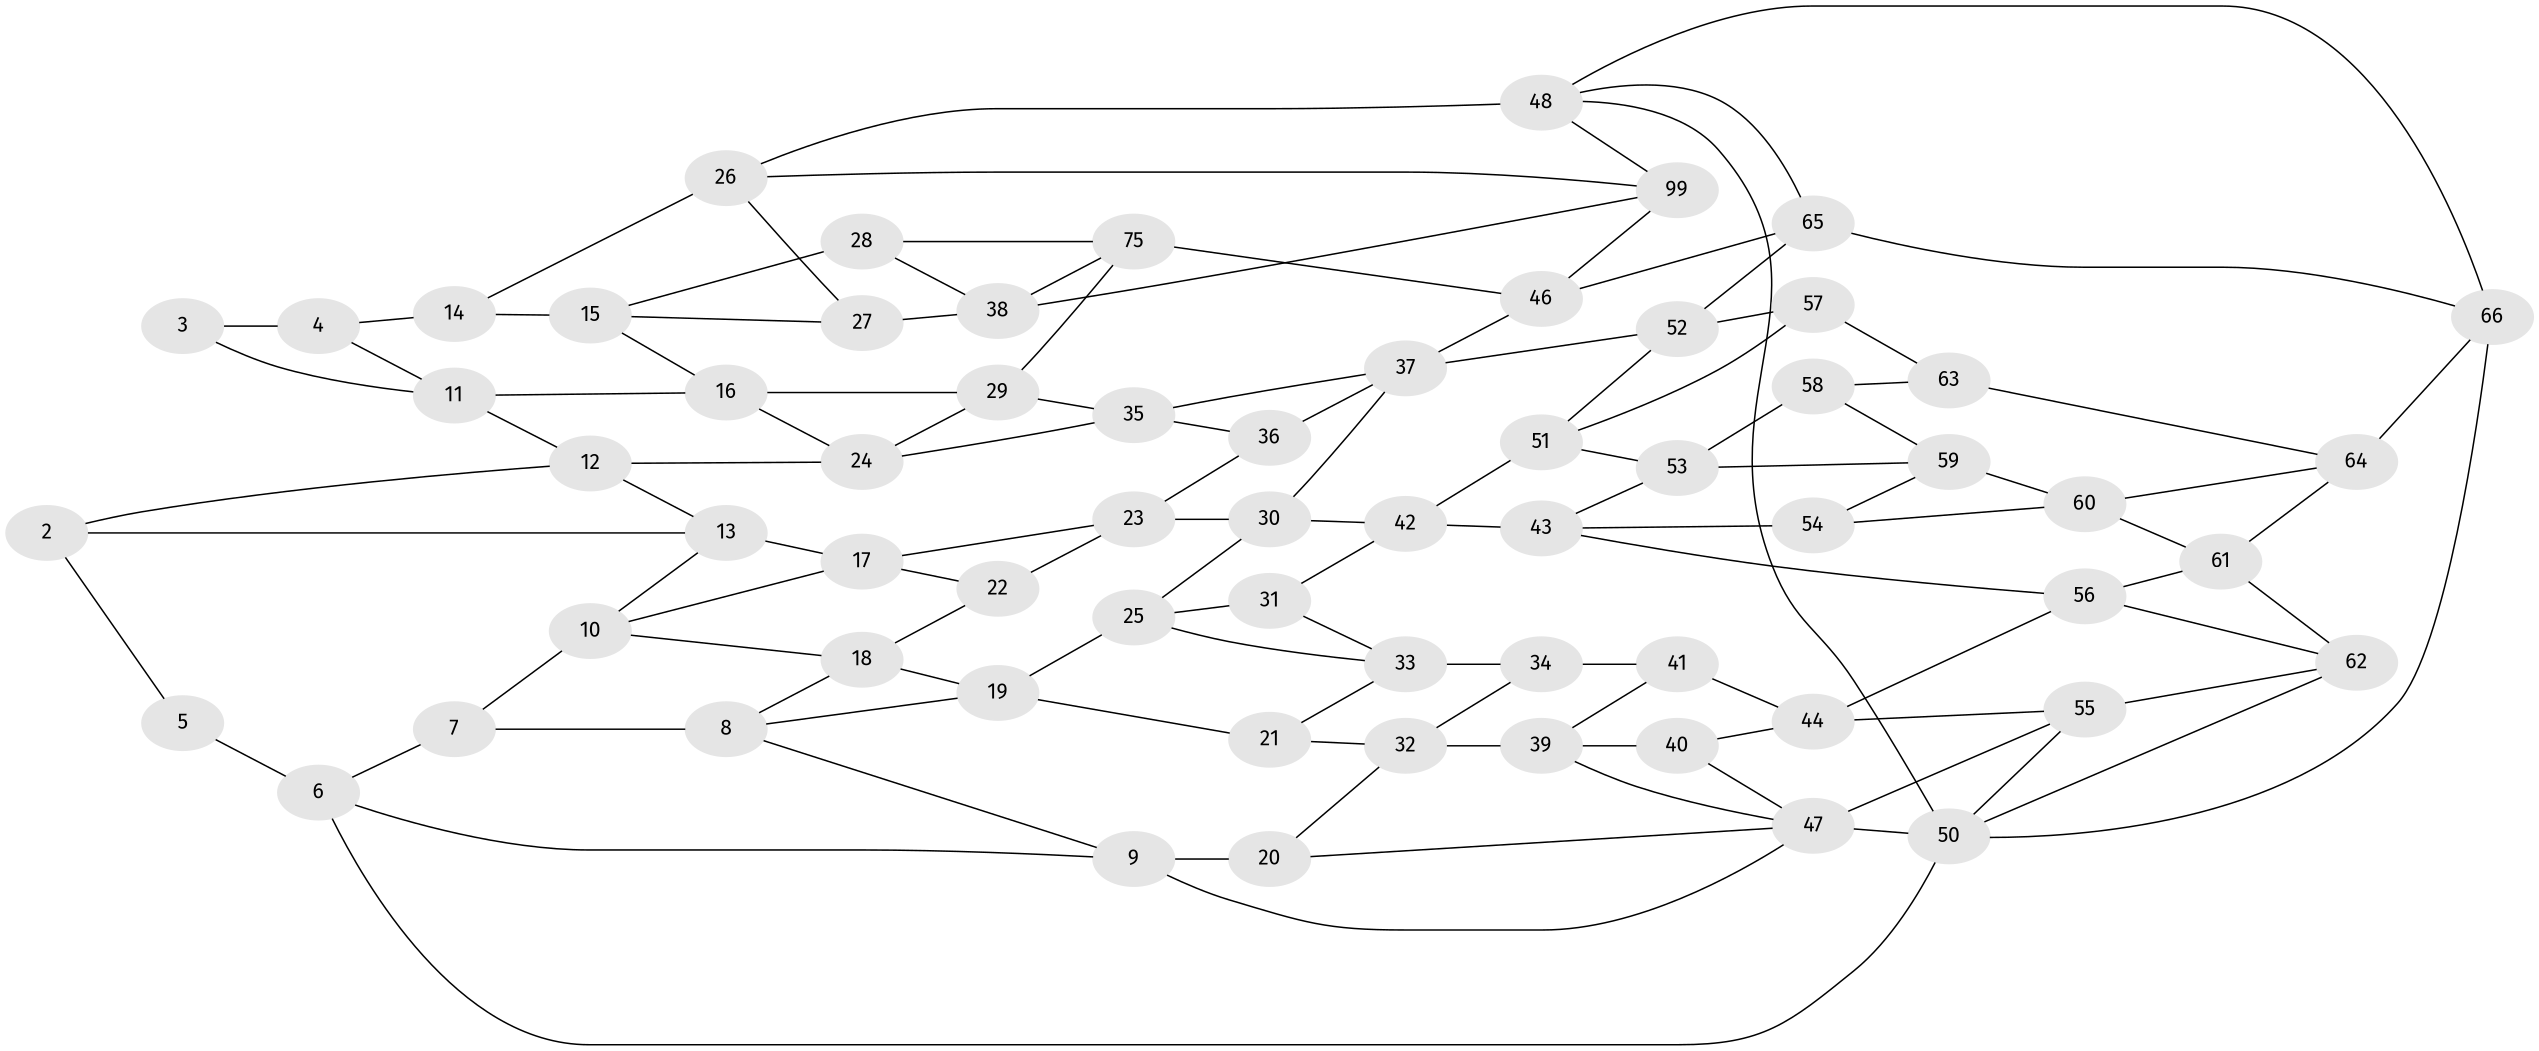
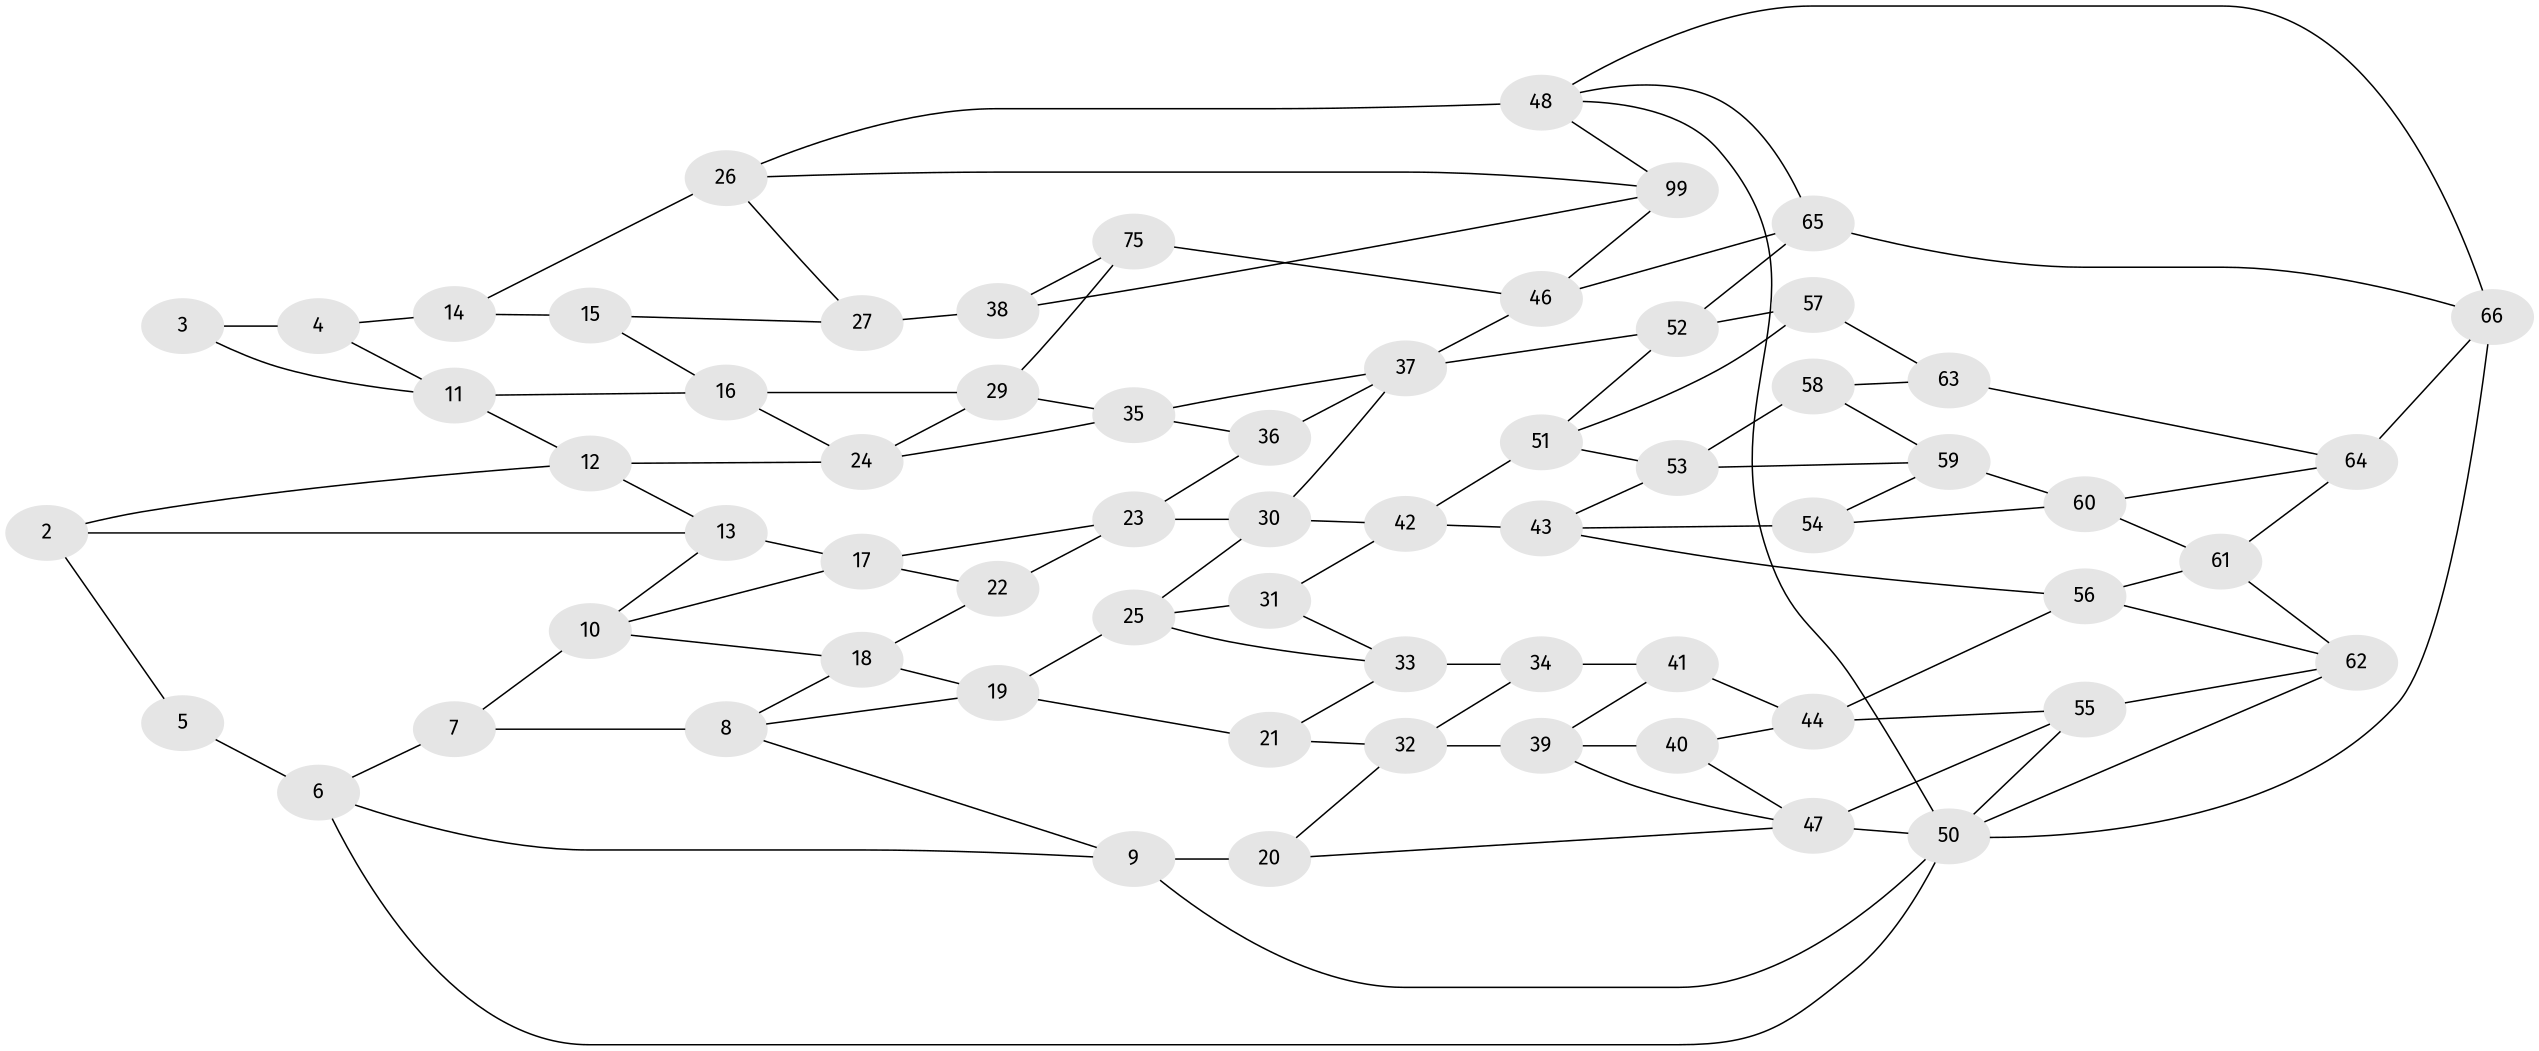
node "28": removed
edge "47" -- "9": now "50" -- "9"
